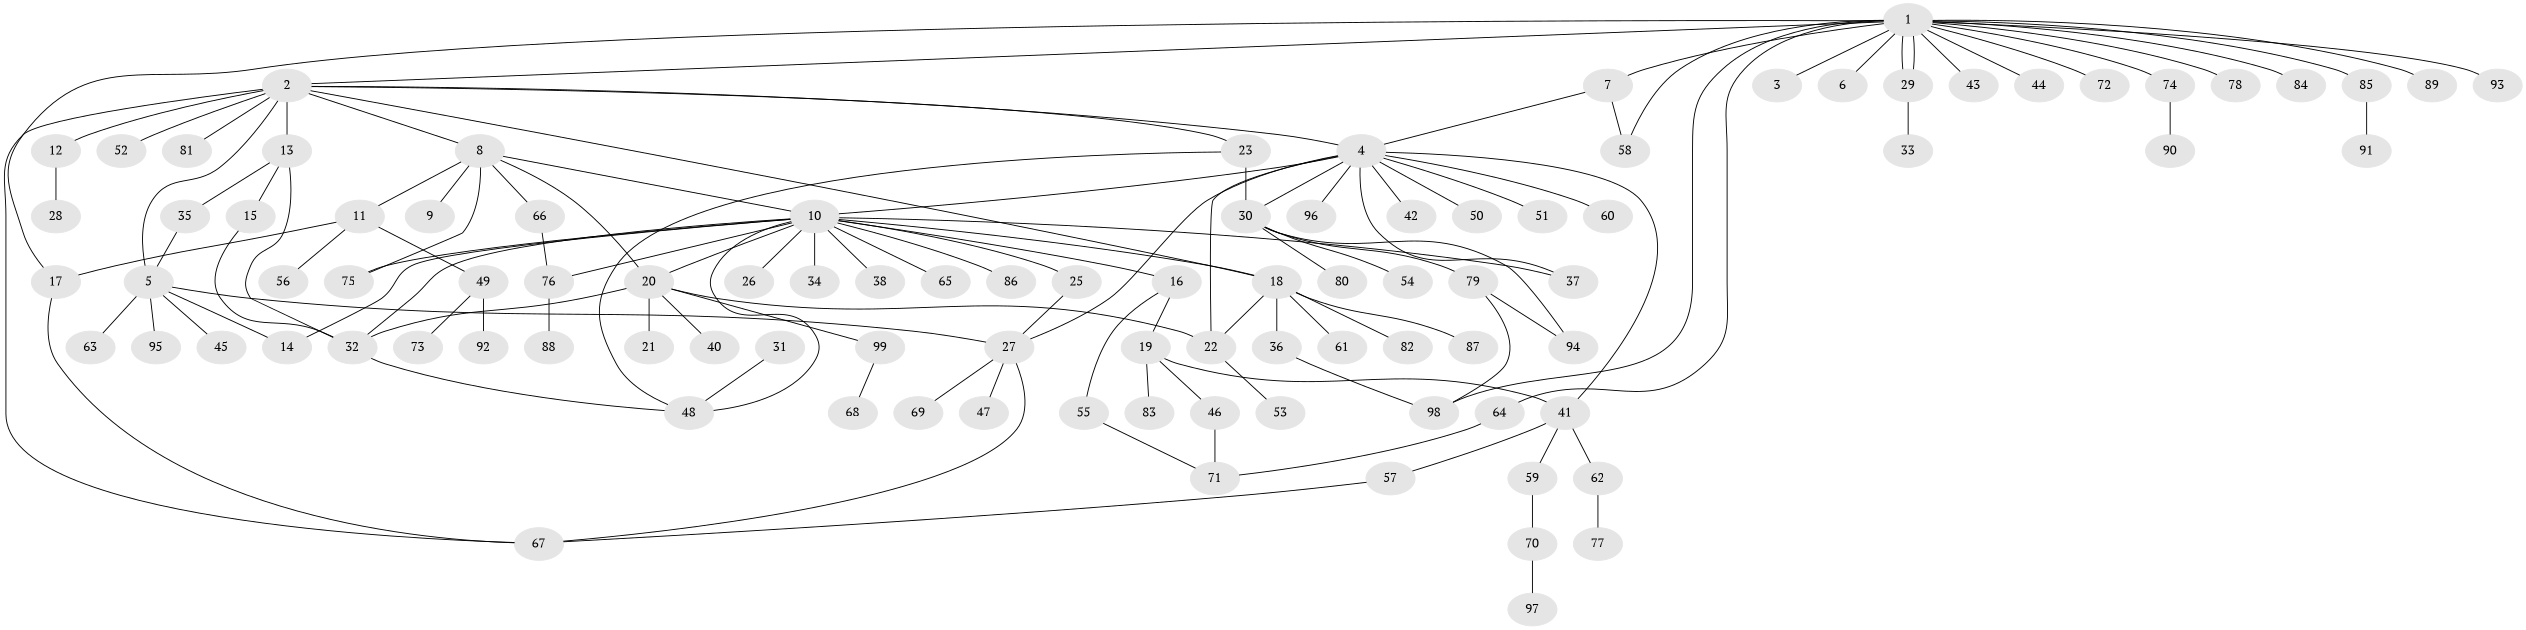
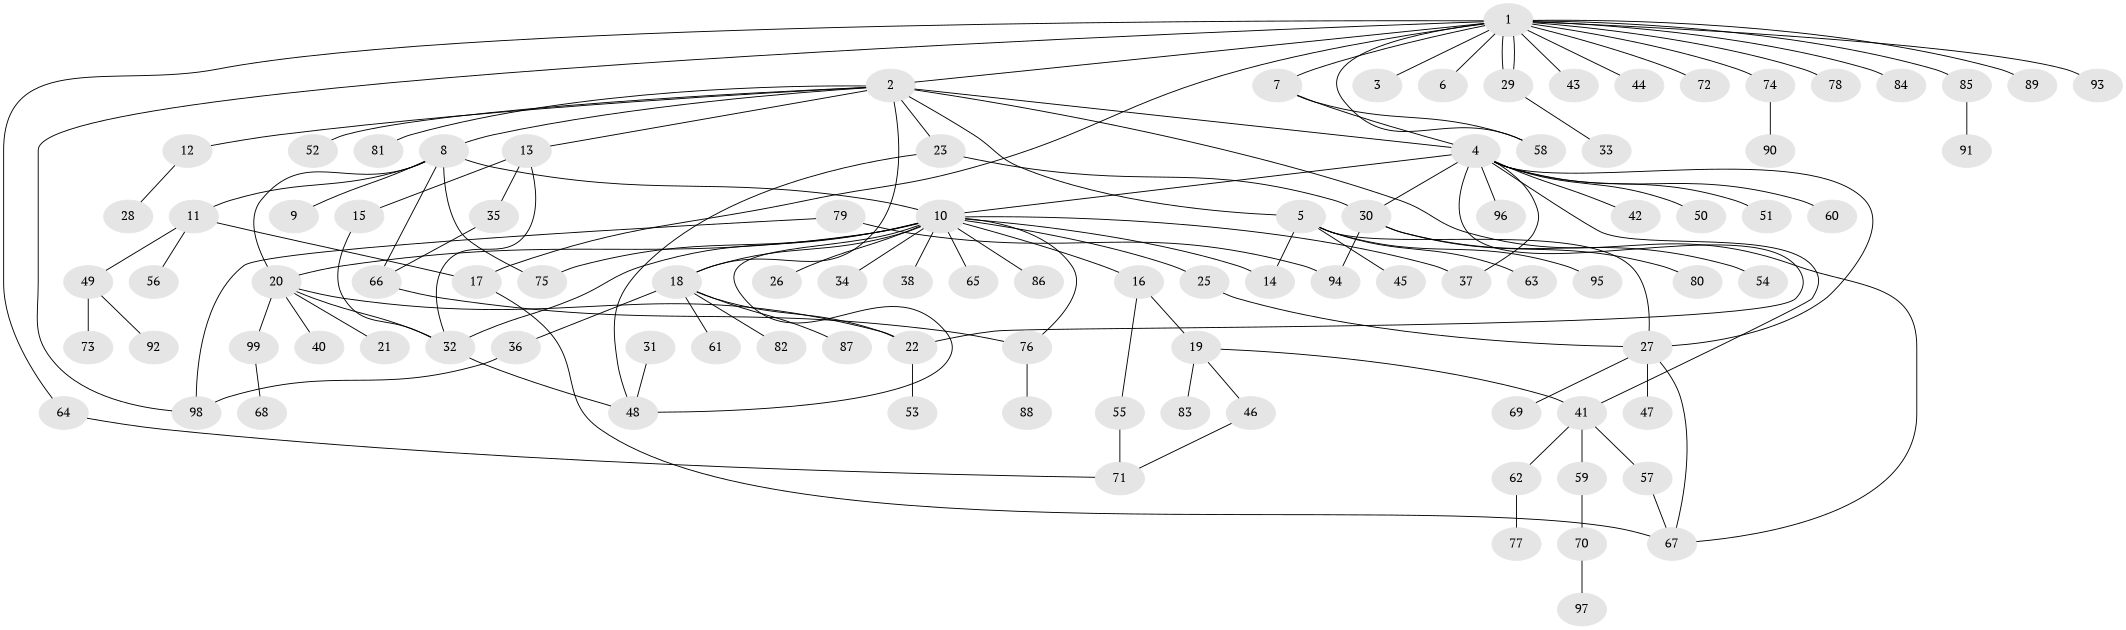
edge "35" -- "5": now "35" -- "66"
edge "30" -- "79": removed
